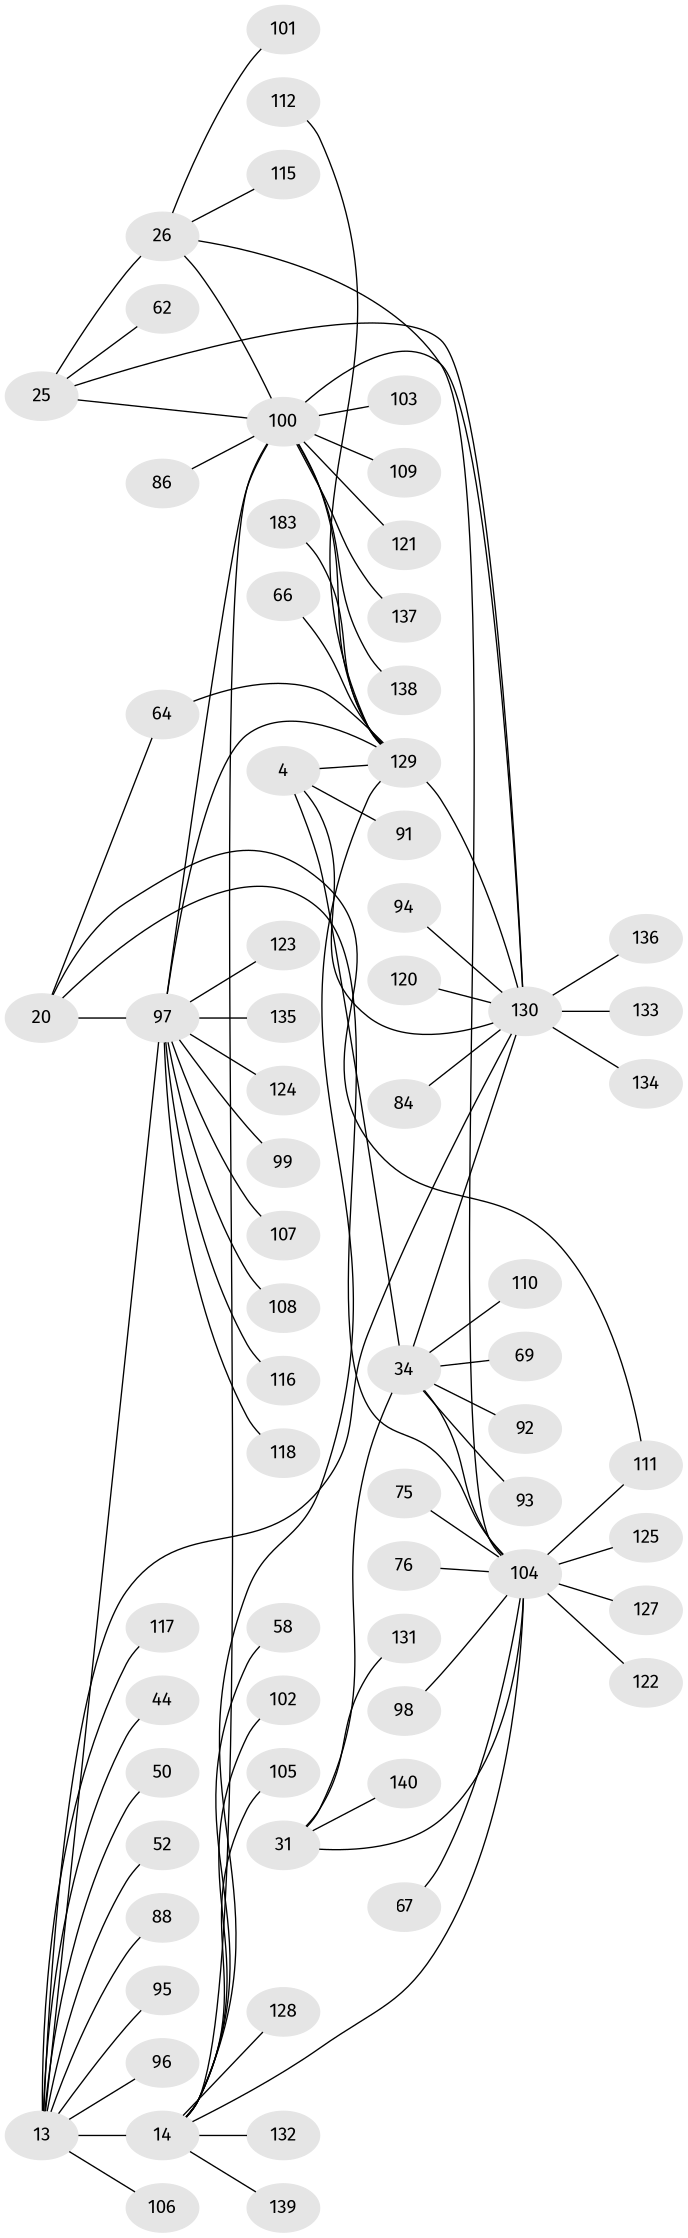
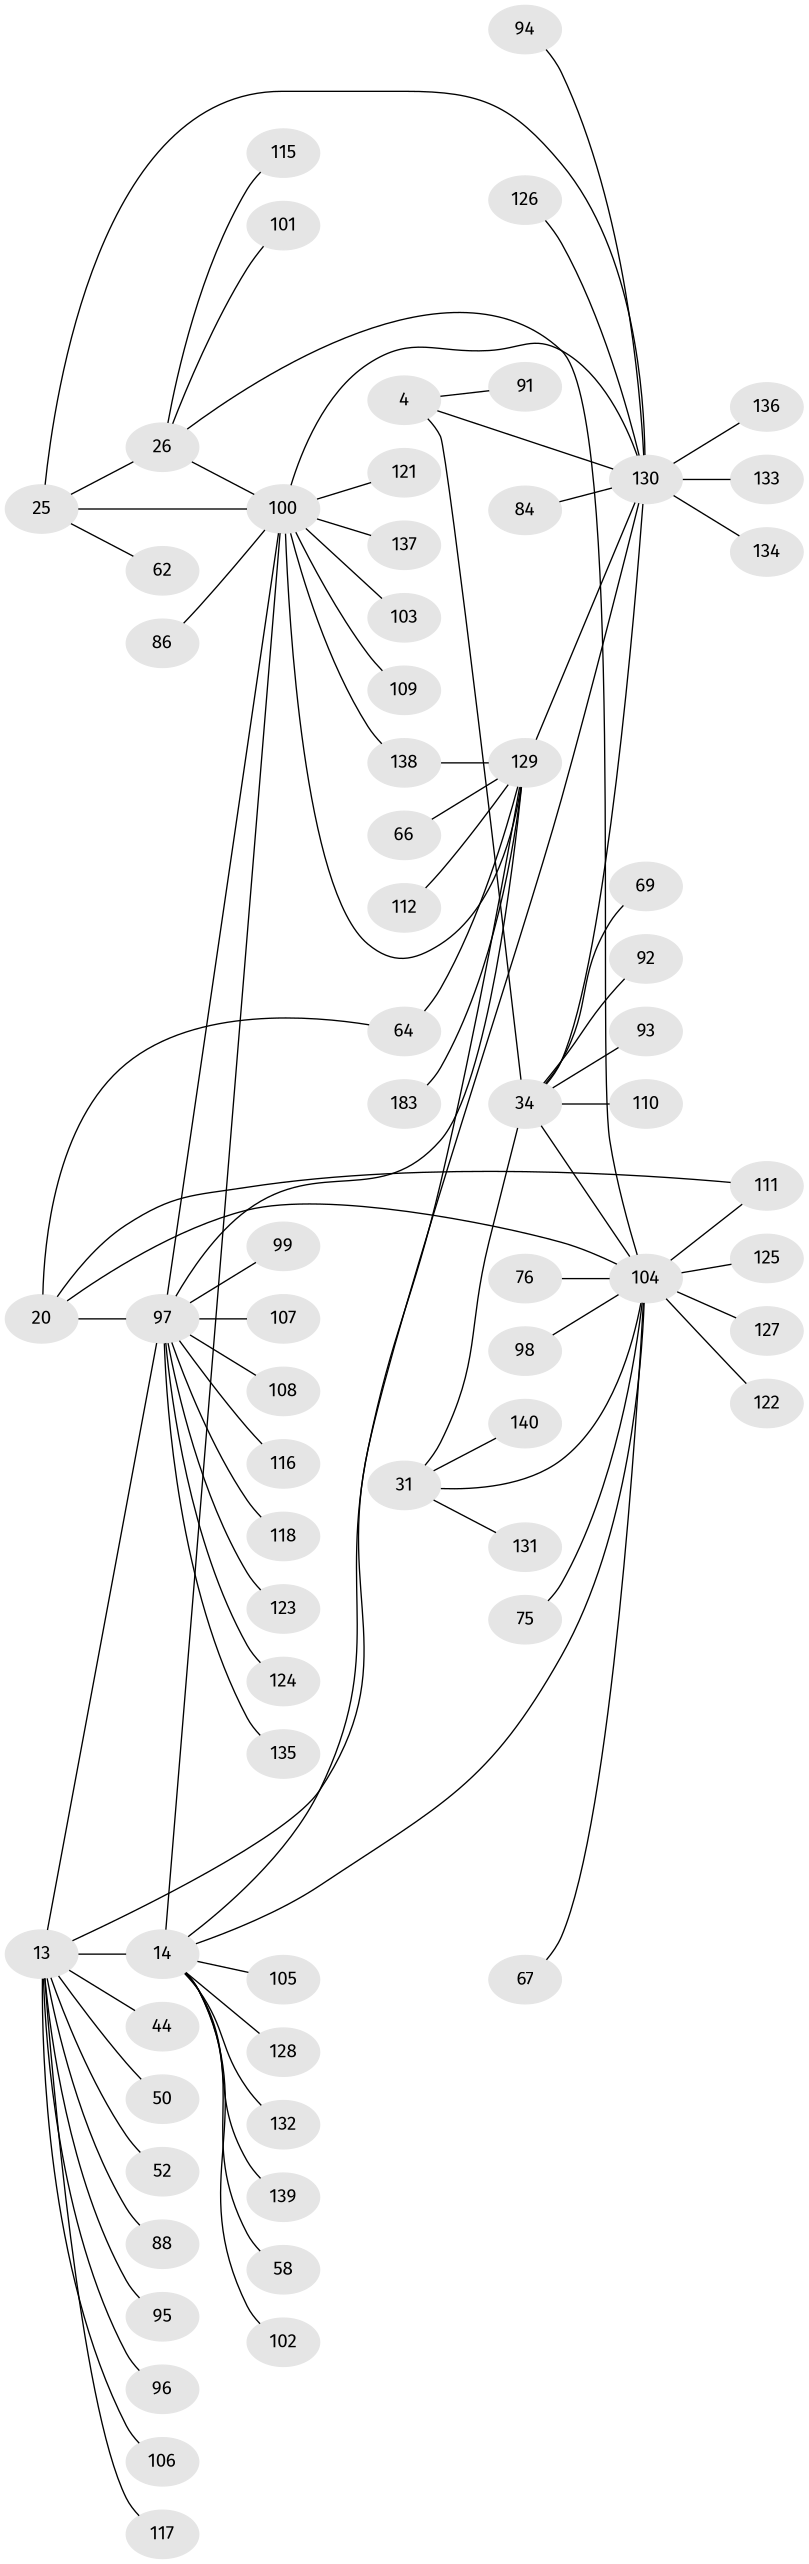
edge "129" -- "4": now "129" -- "138"
node "120": label "120" -> "126"
